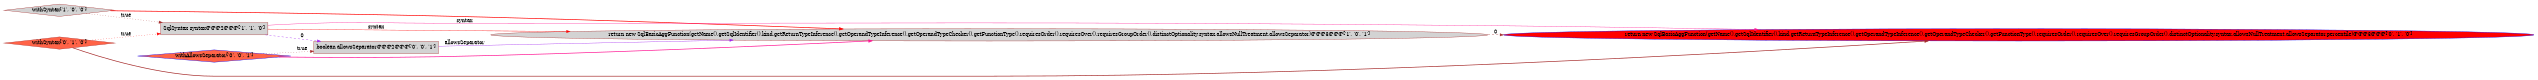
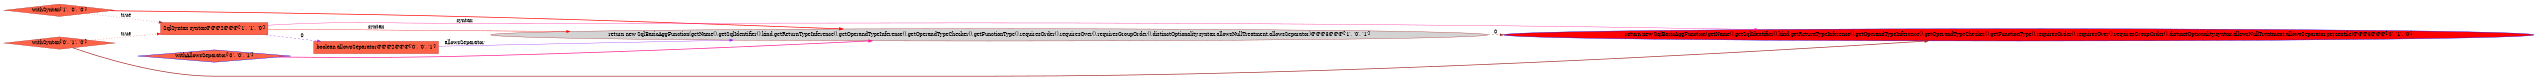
node "withSyntax['1', '0', '0']": fillcolor lightgray -> tomato
node "SqlSyntax syntax@@@2@@@['1', '1', '0']": fillcolor lightgray -> tomato
node "boolean allowsSeparator@@@2@@@['0', '0', '1']": fillcolor lightgray -> tomato
edge "withAllowsSeparator['0', '0', '1']" -> "boolean allowsSeparator@@@2@@@['0', '0', '1']": removed, label "true"
